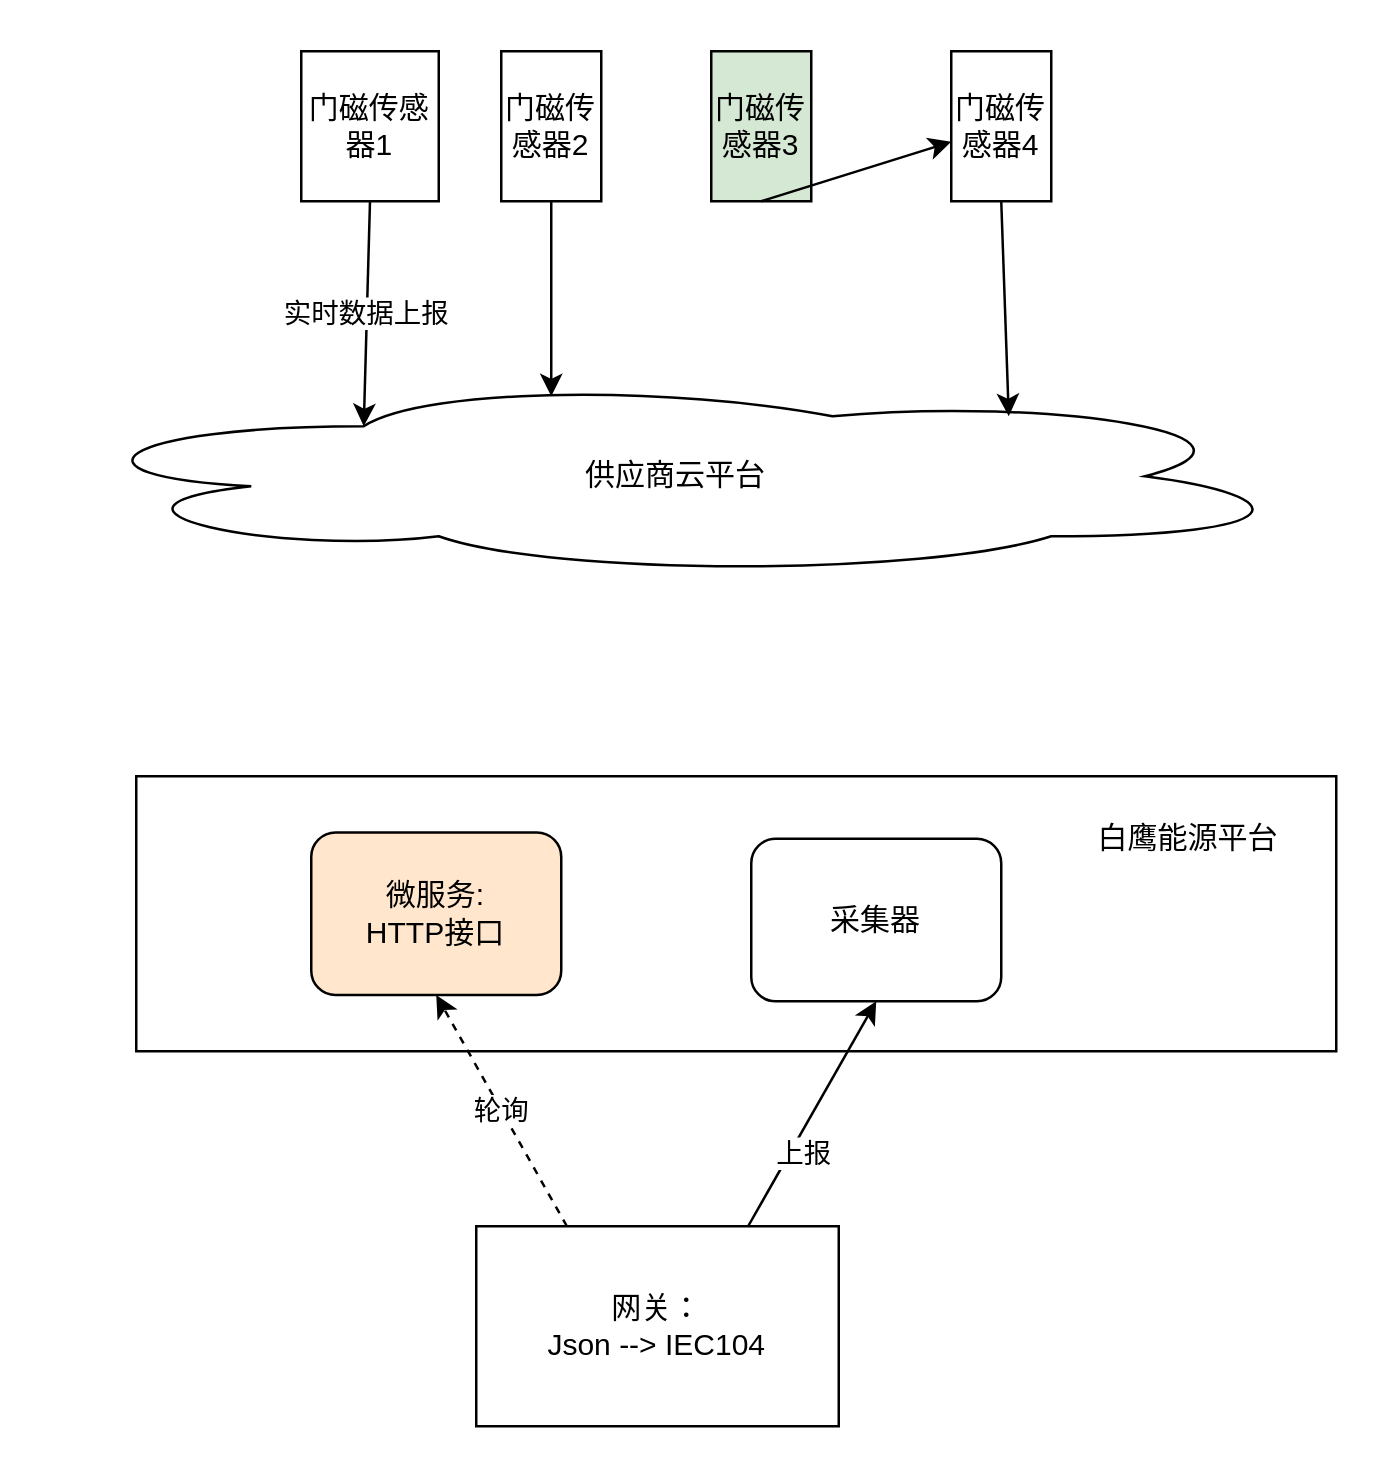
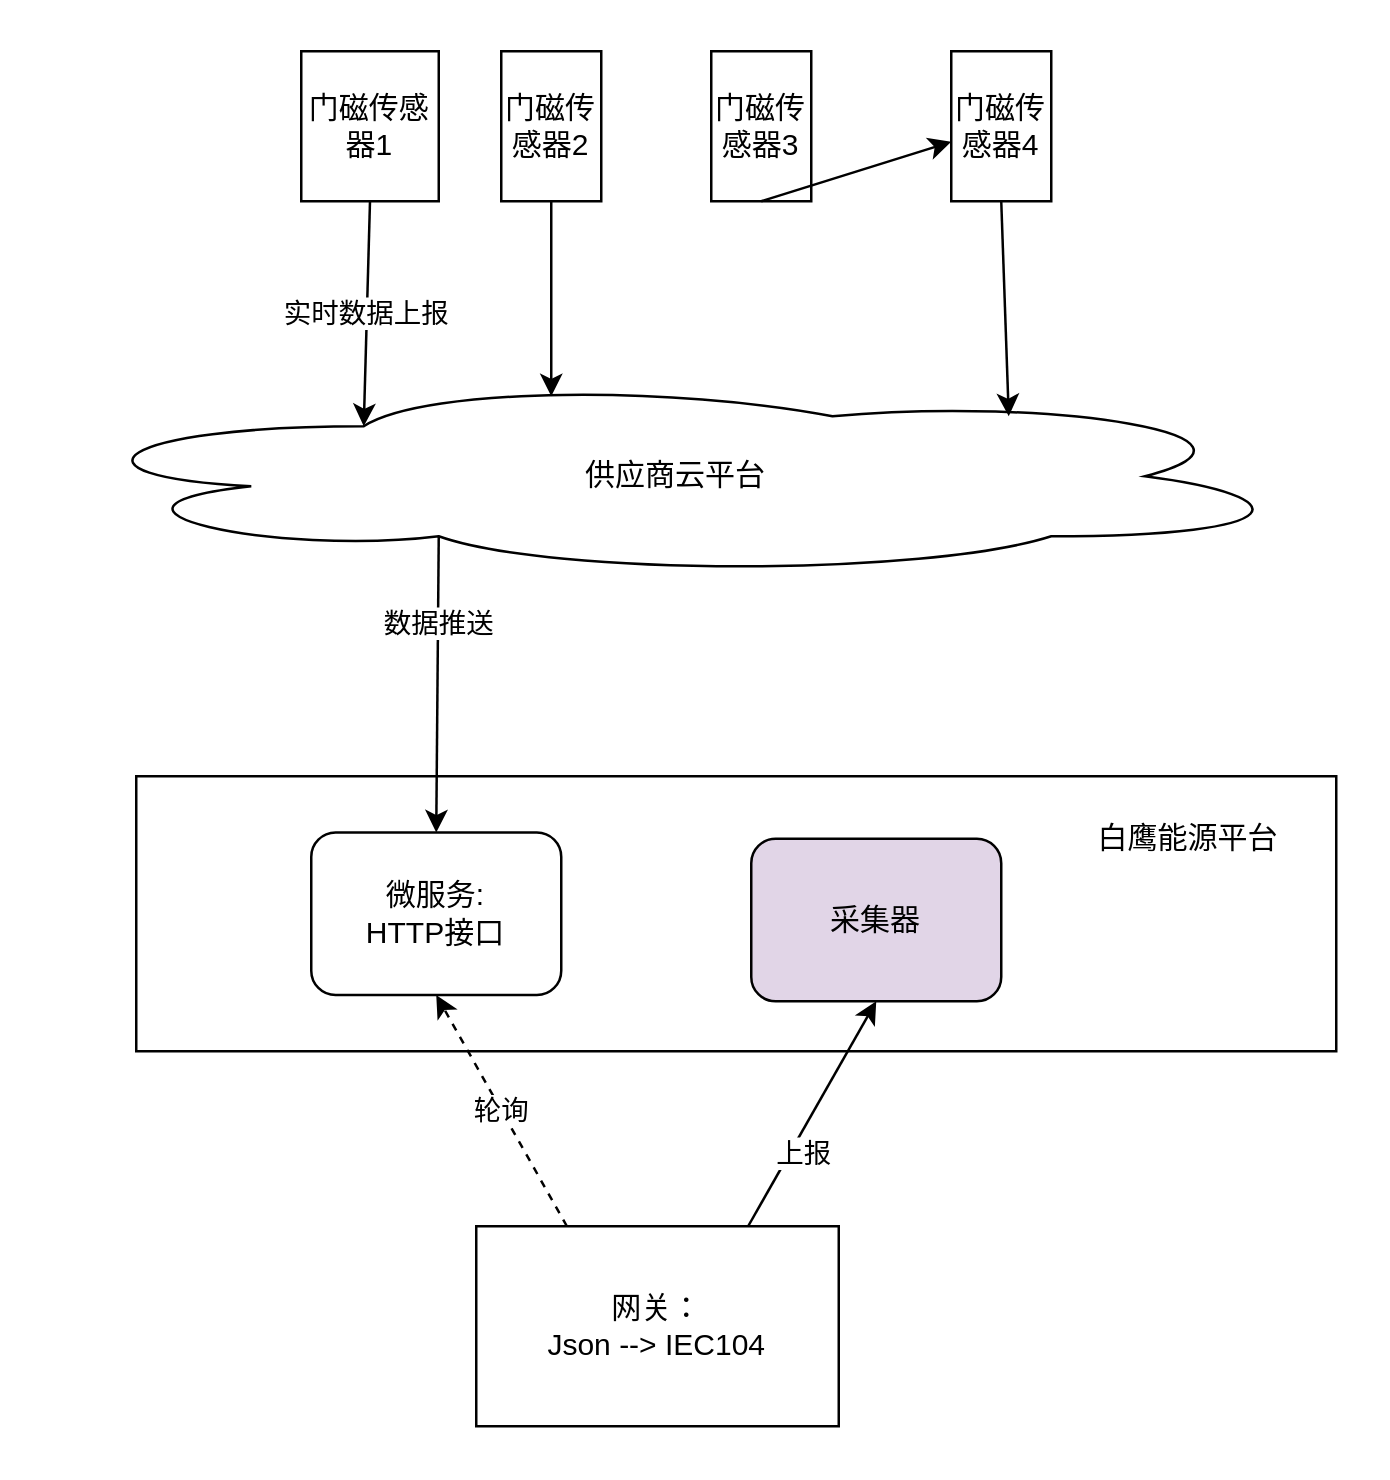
node "门磁传感器3": fillcolor #d5e8d4 -> #ffffff
edge "供应商云平台" -> "微服务: HTTP接口": added, label "数据推送"
node "微服务: HTTP接口": fillcolor #ffe6cc -> #ffffff
node "采集器": fillcolor #ffffff -> #e1d5e7
